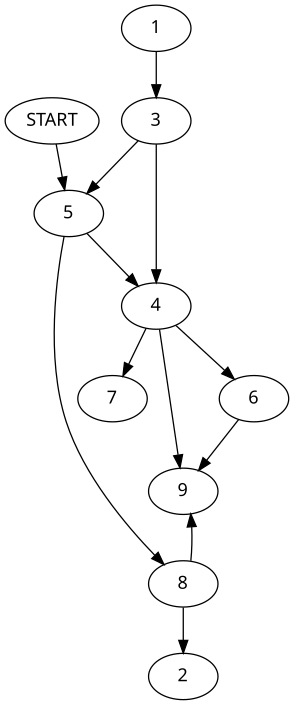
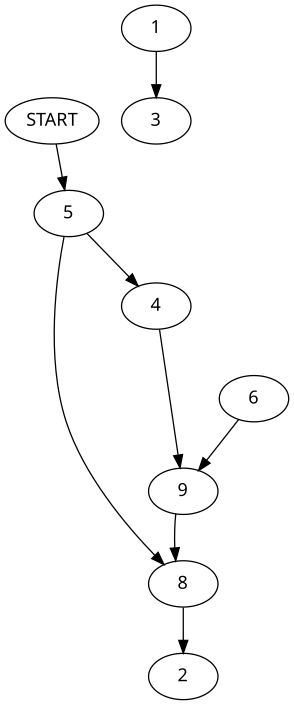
edge "3" -> "5": removed
edge "3" -> "4": removed
edge "4" -> "6": removed
node "7": removed
edge "8" -> "9": reversed
